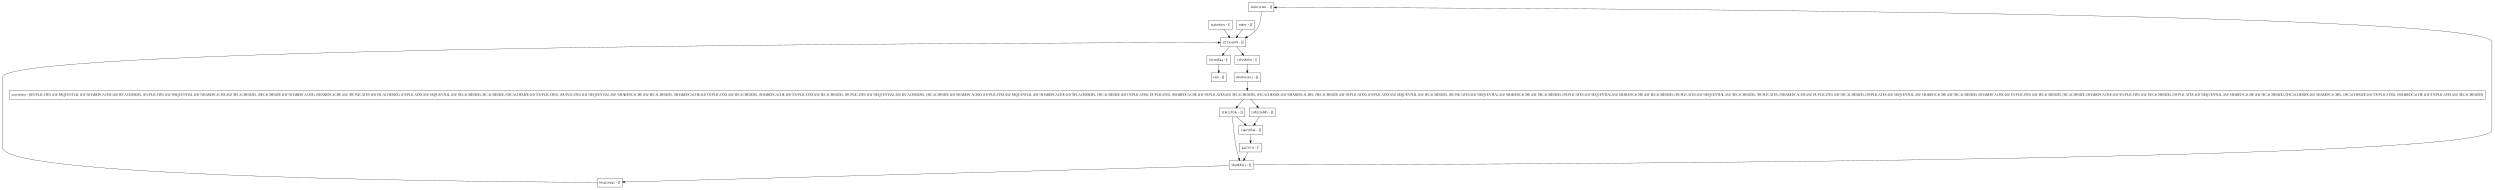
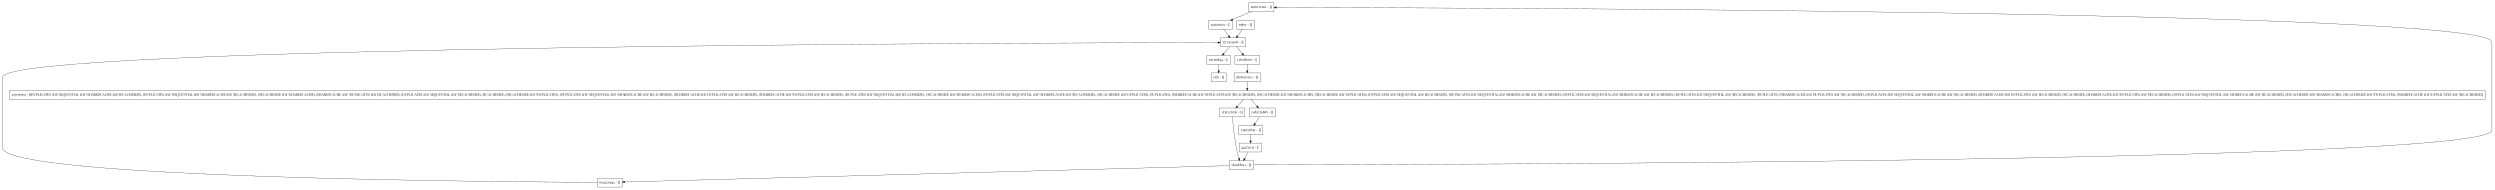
edge "2116052120 - []" -> "1773302108 - []": now "2116052120 - []" -> "374606275 - []"
edge "1536226736 - []" -> "334057842 - []": removed
